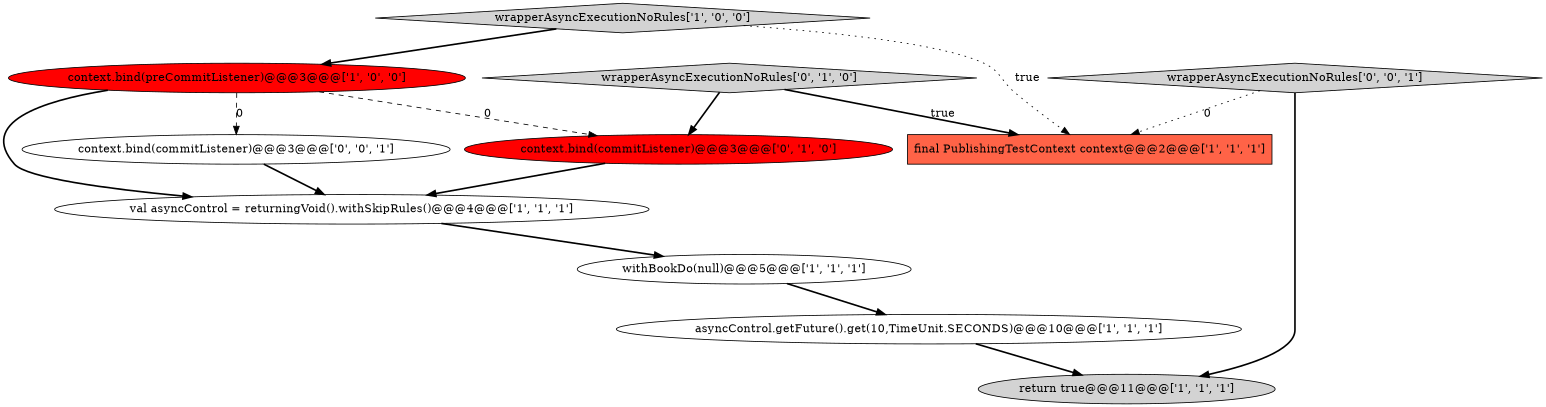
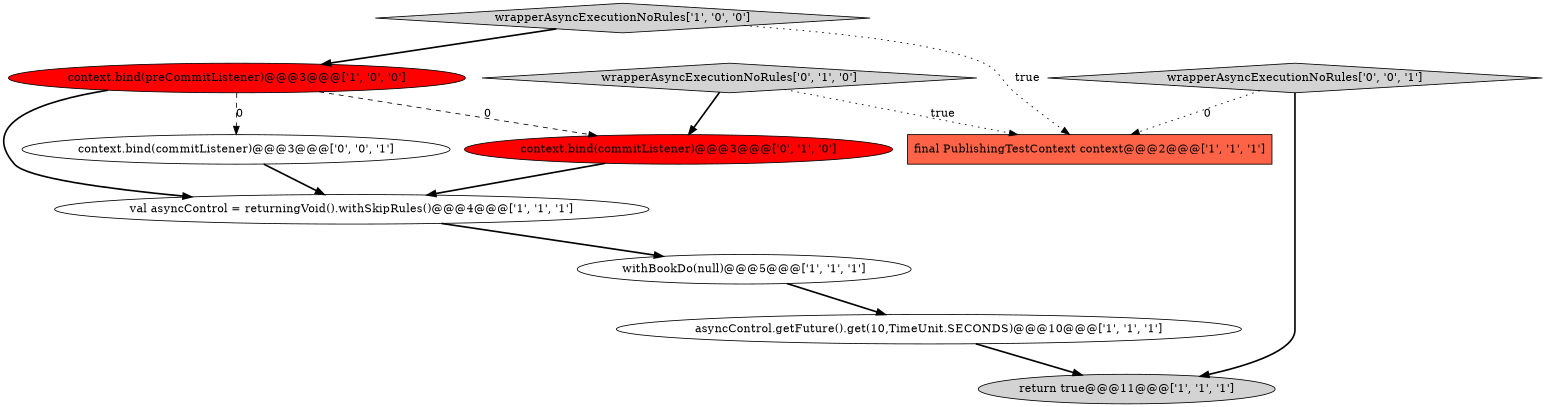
edge "wrapperAsyncExecutionNoRules['0', '1', '0']" -> "final PublishingTestContext context@@@2@@@['1', '1', '1']": style bold -> dotted
